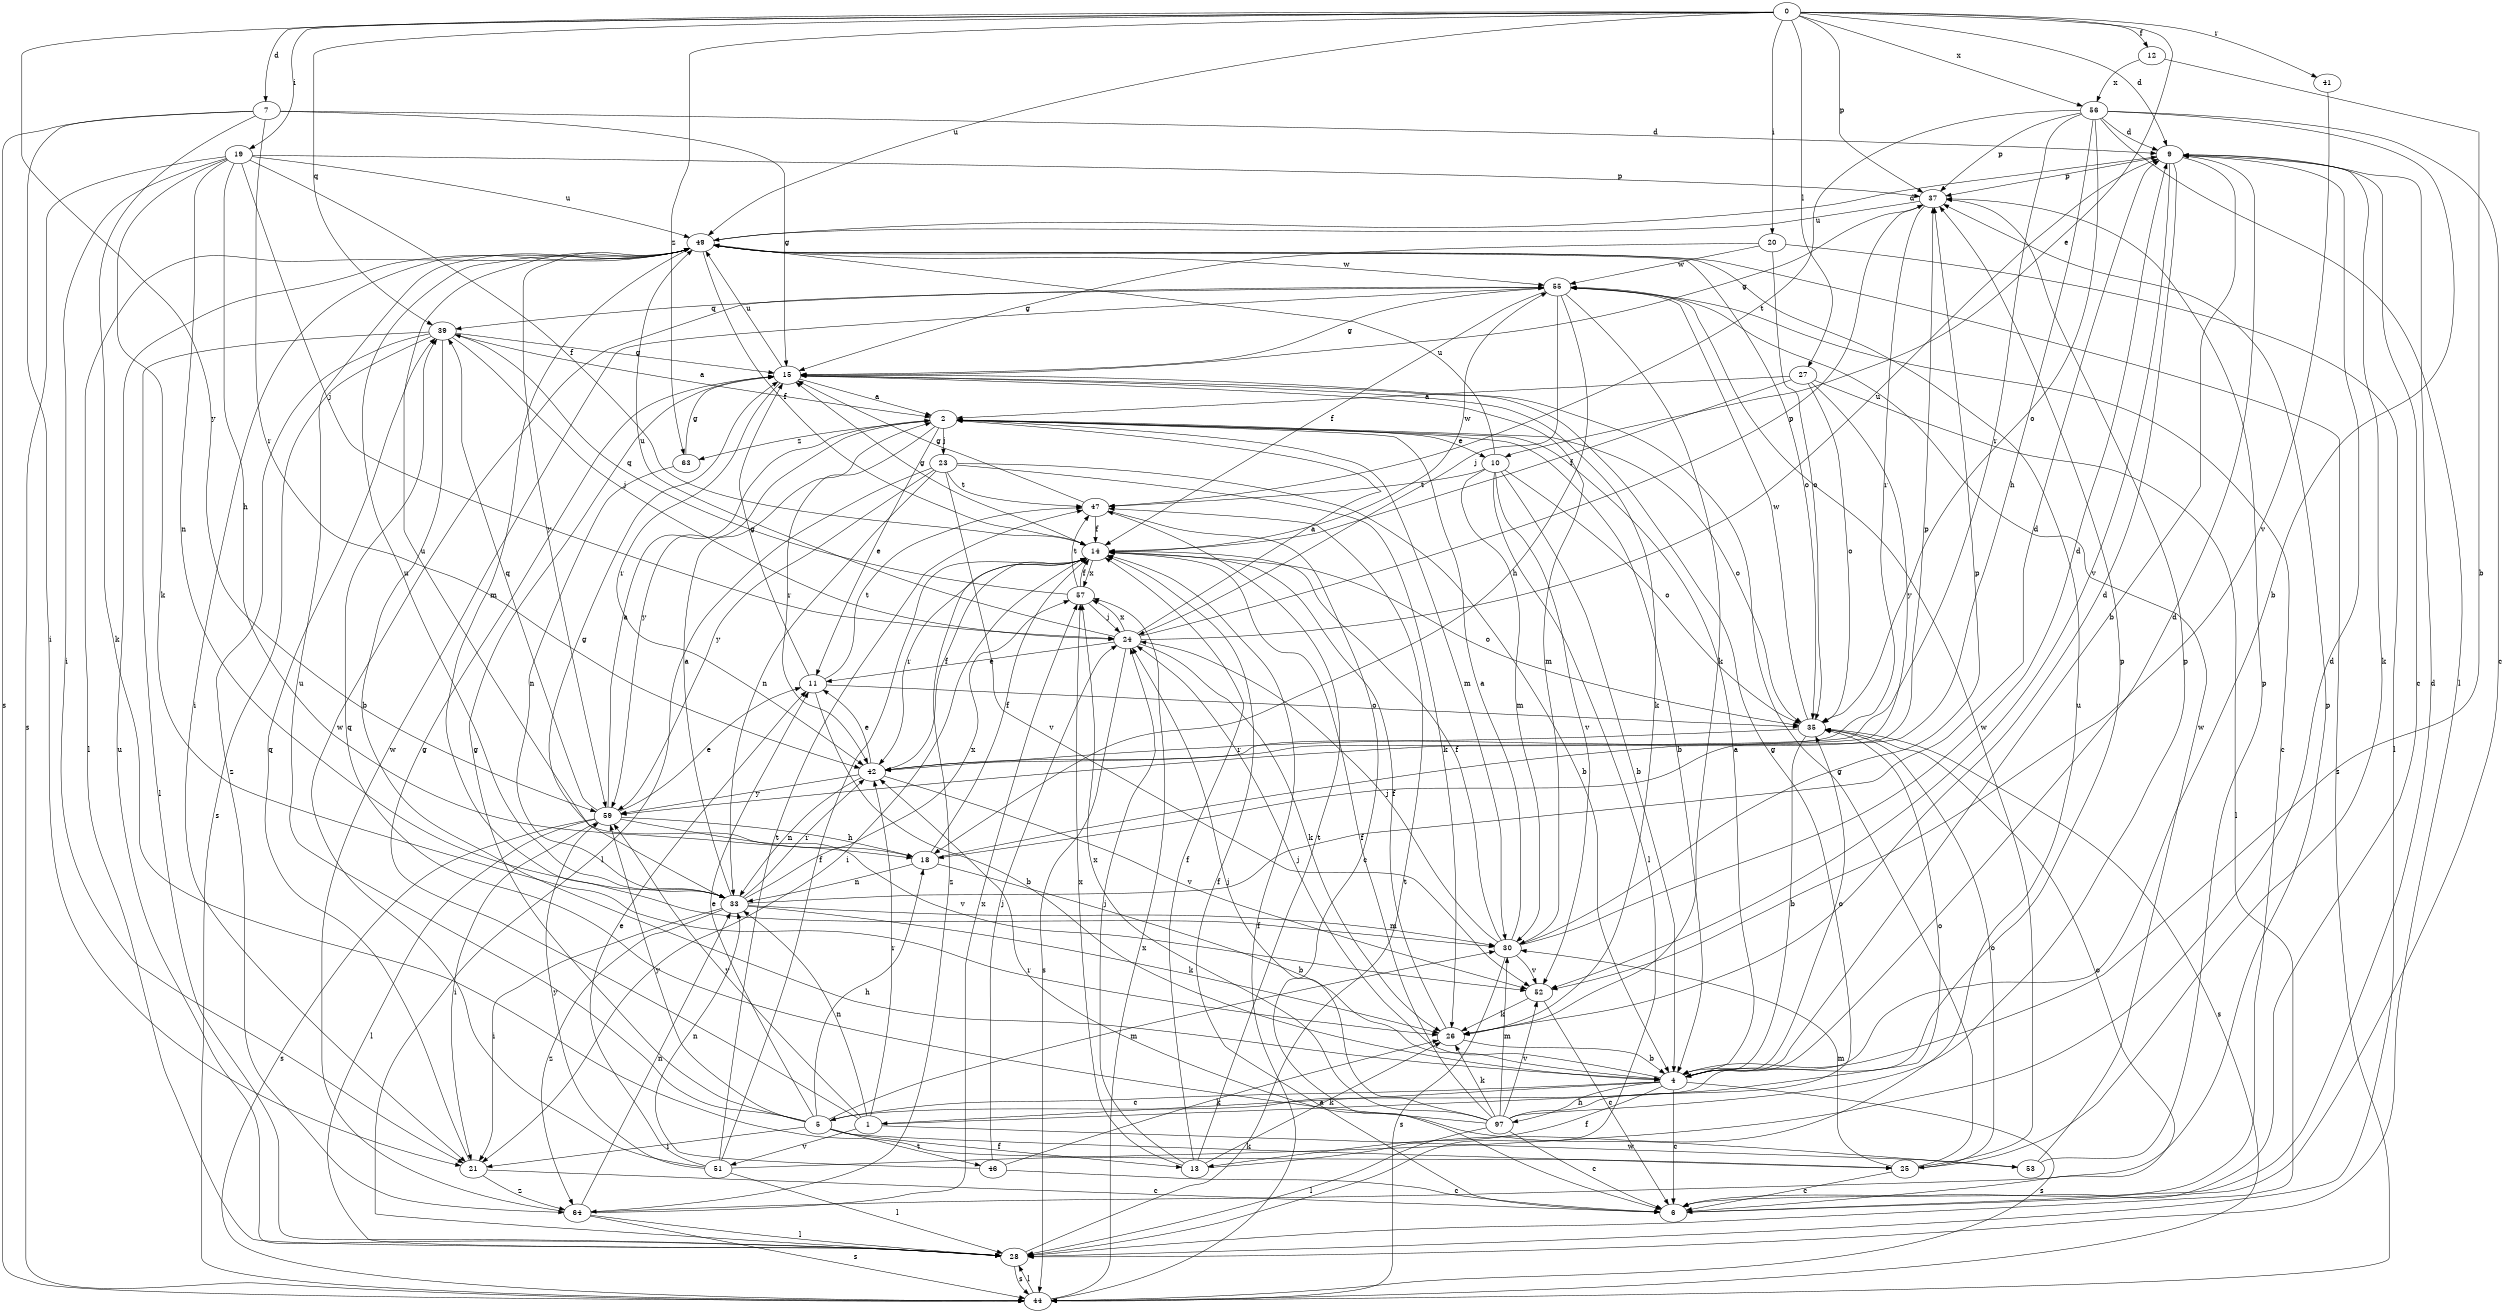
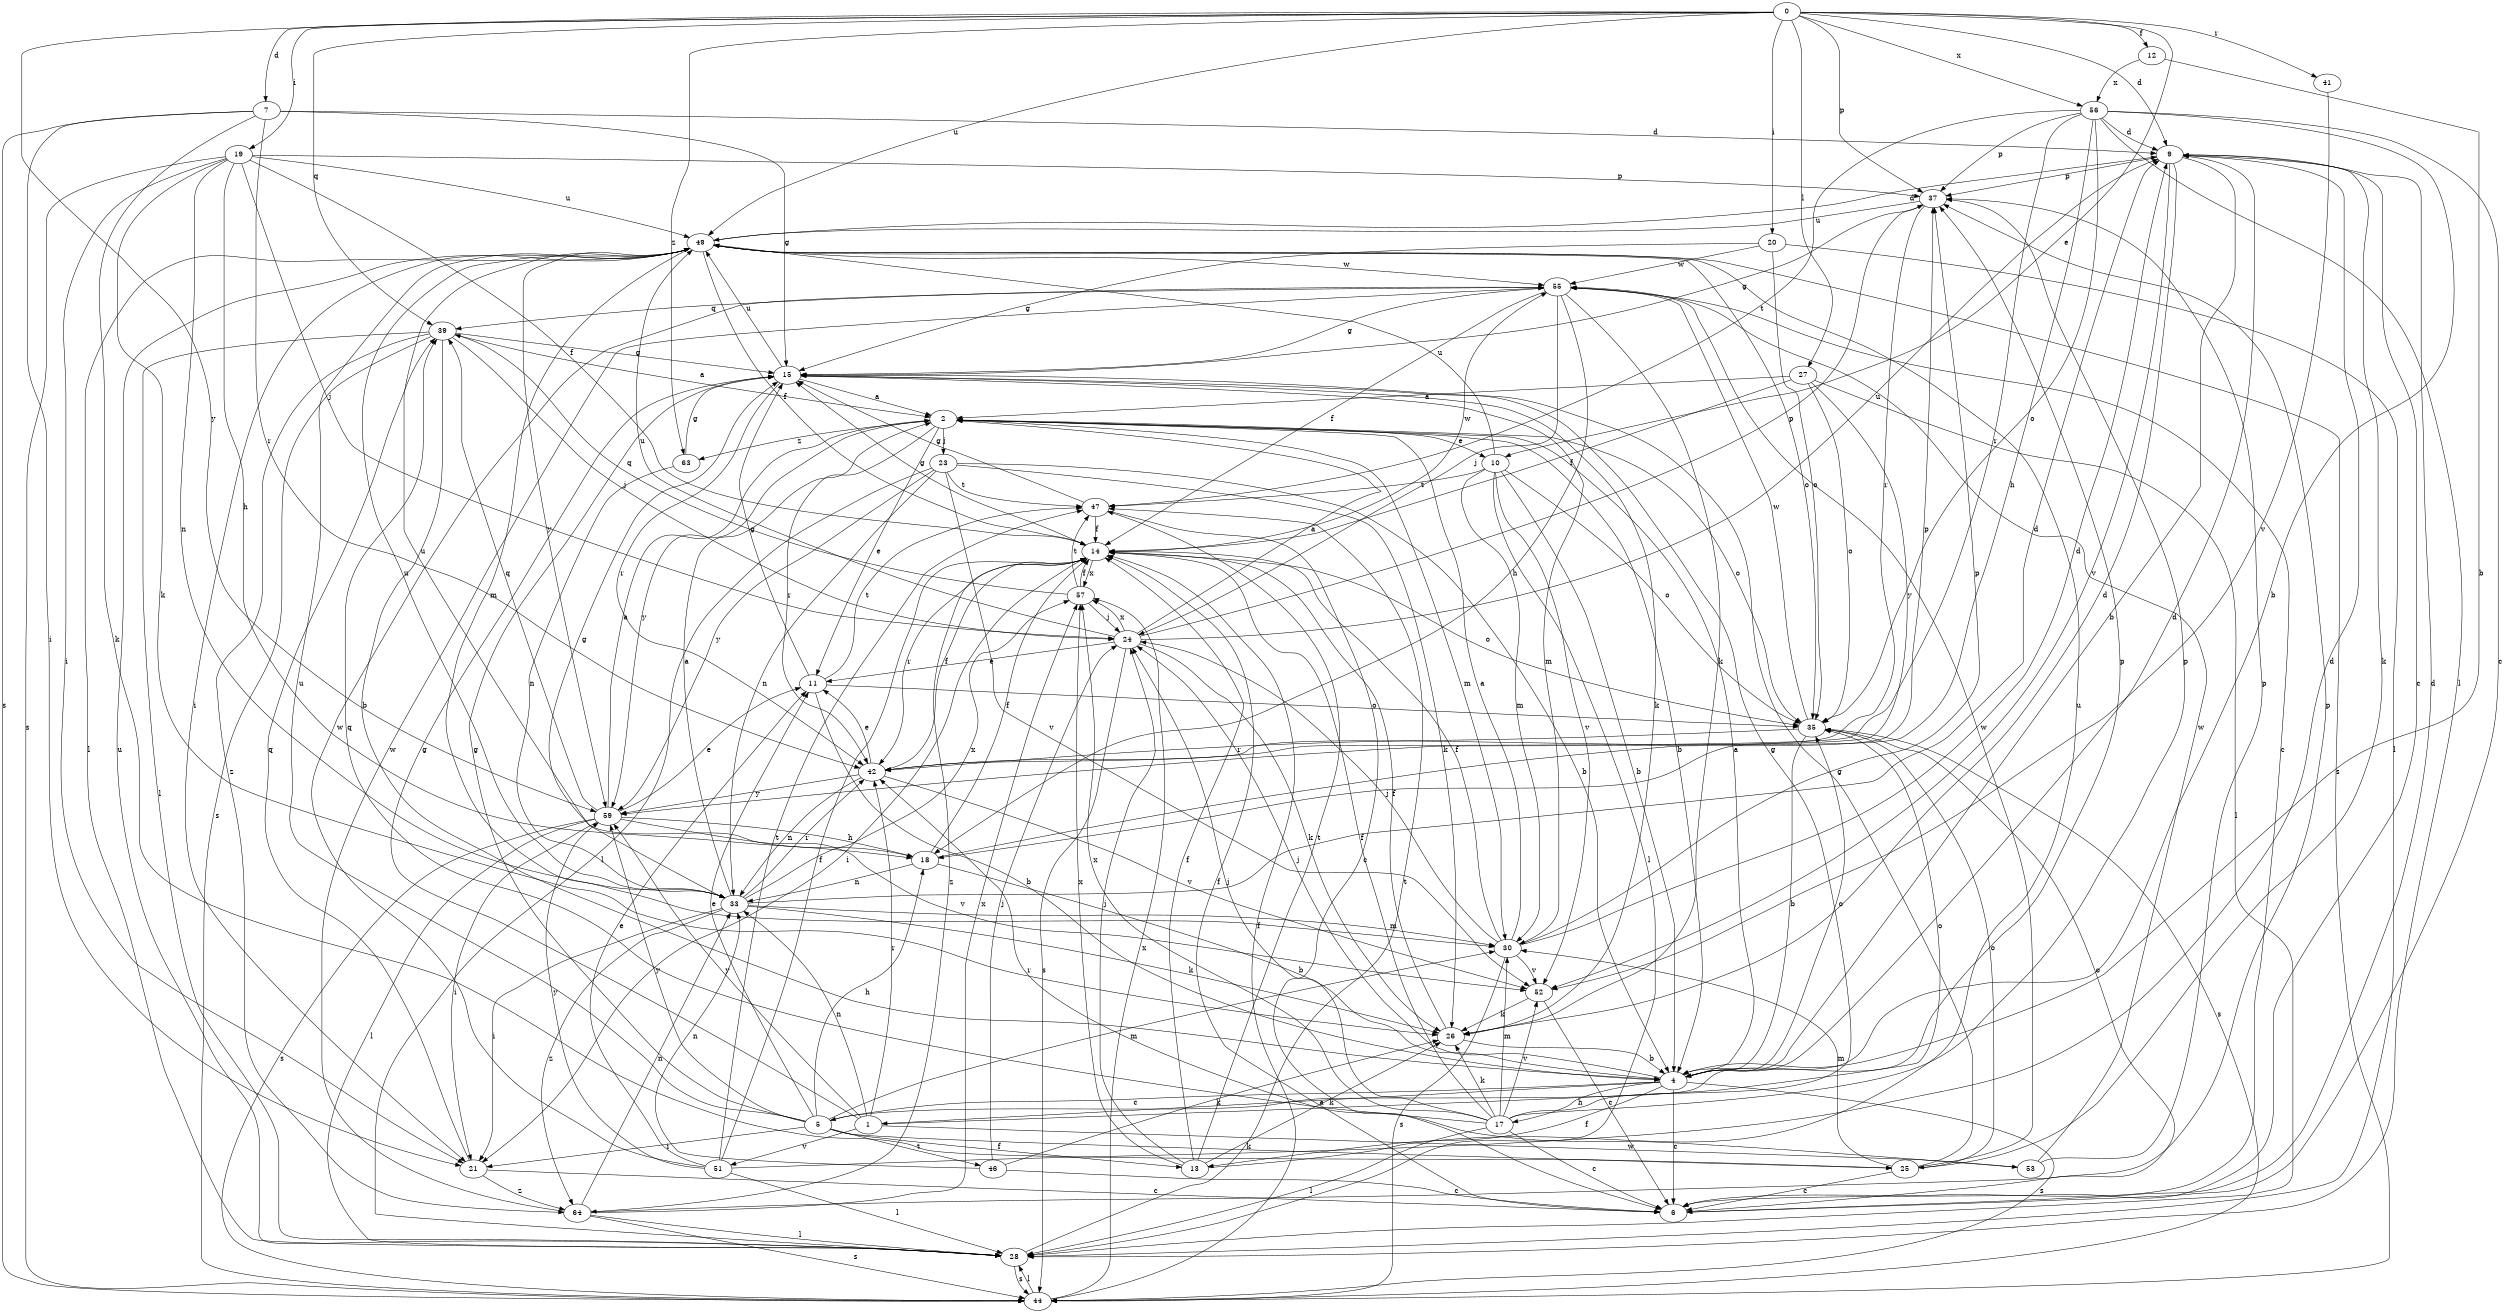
node "97": label "97" -> "17"
